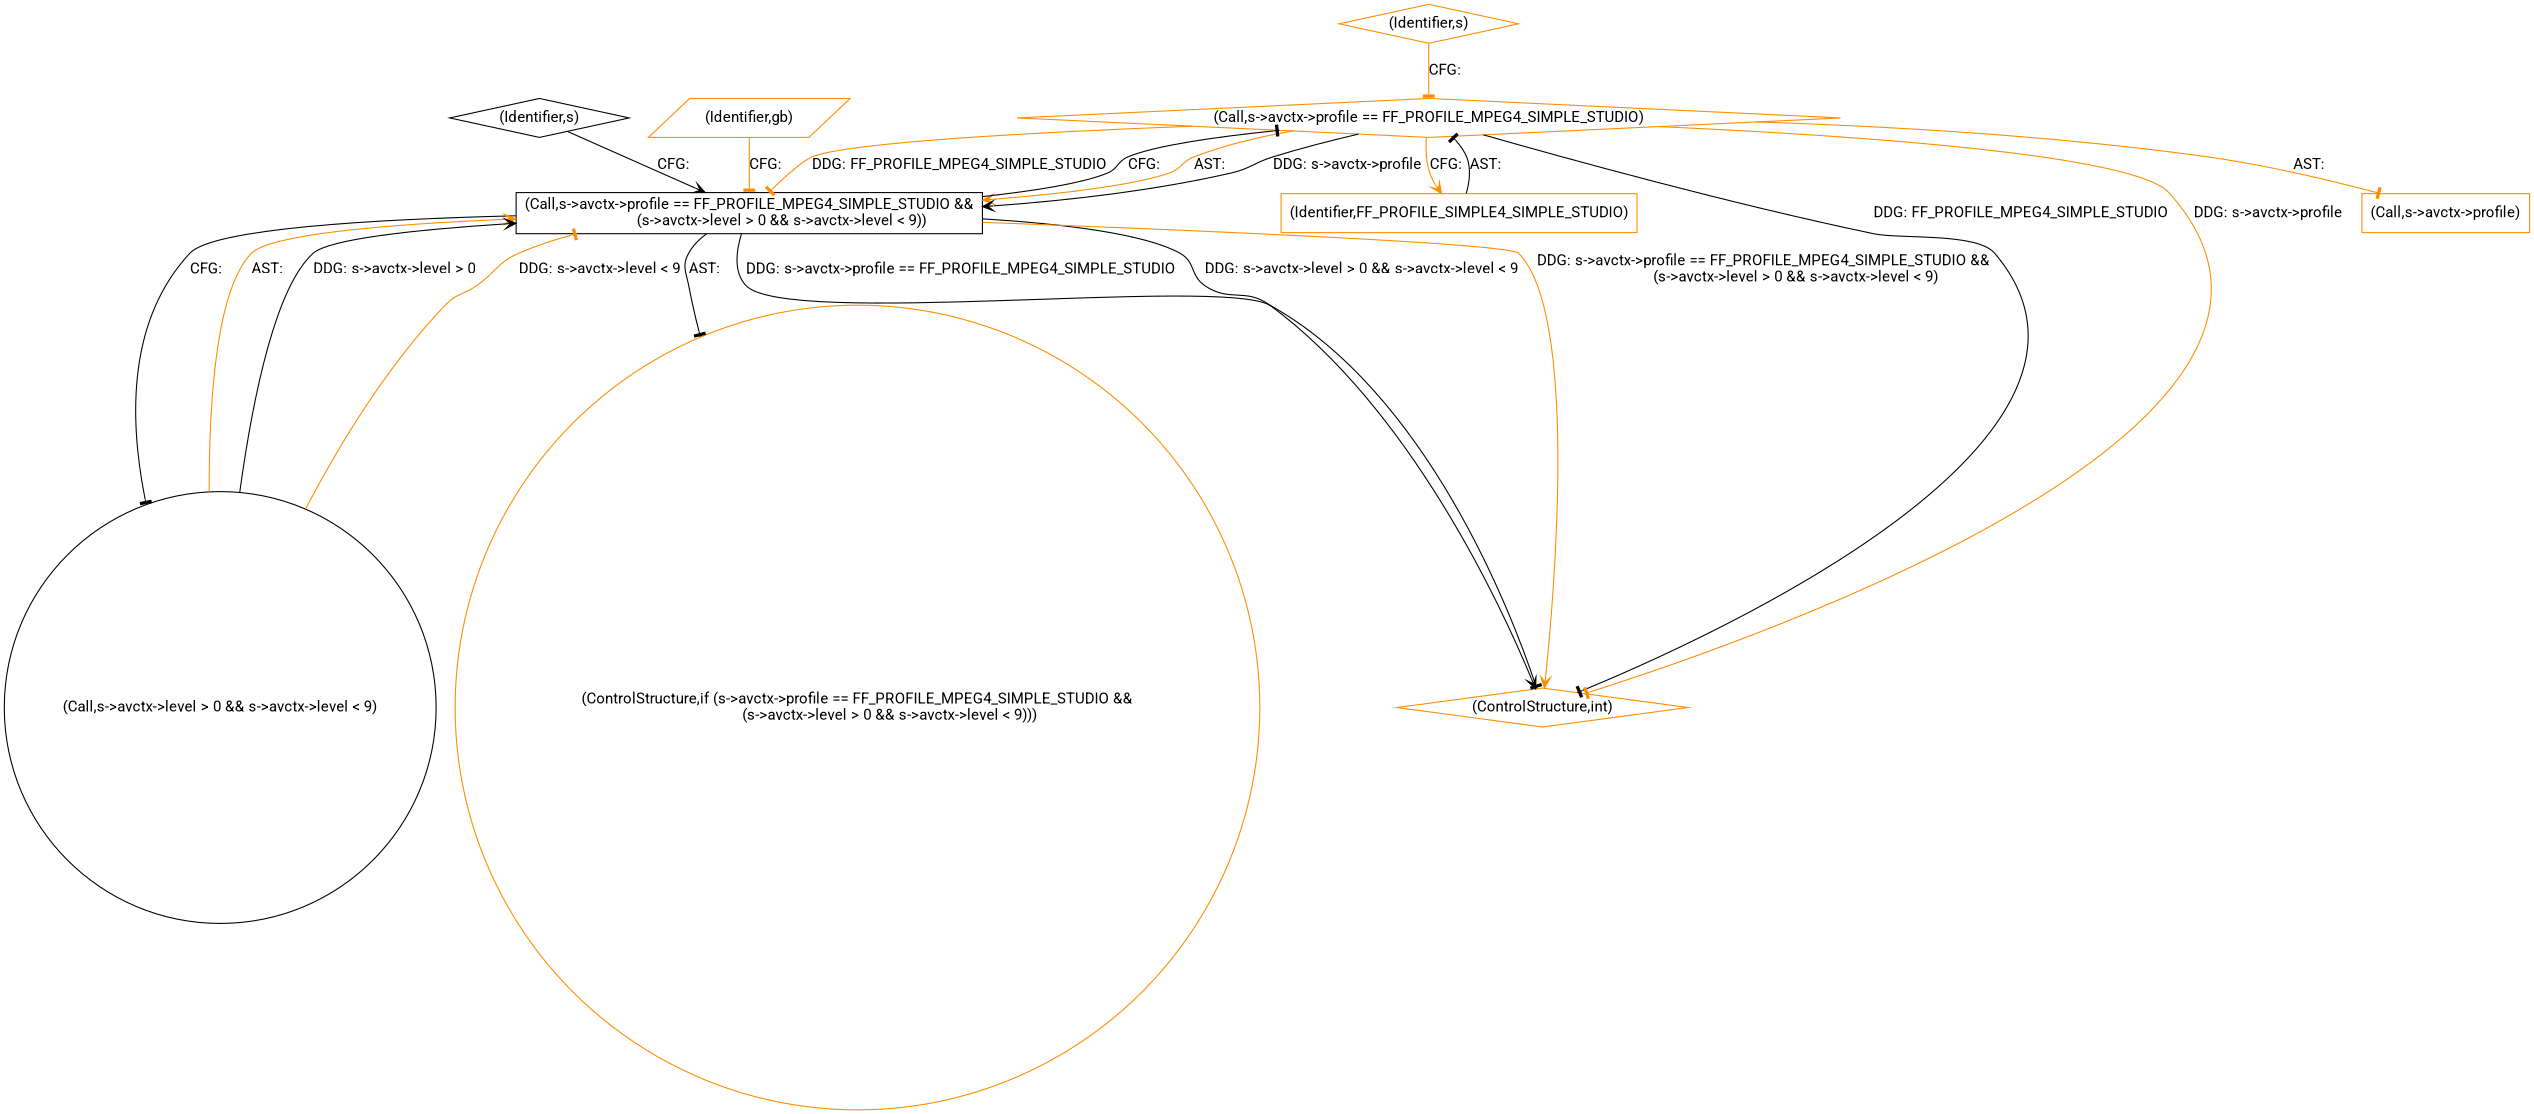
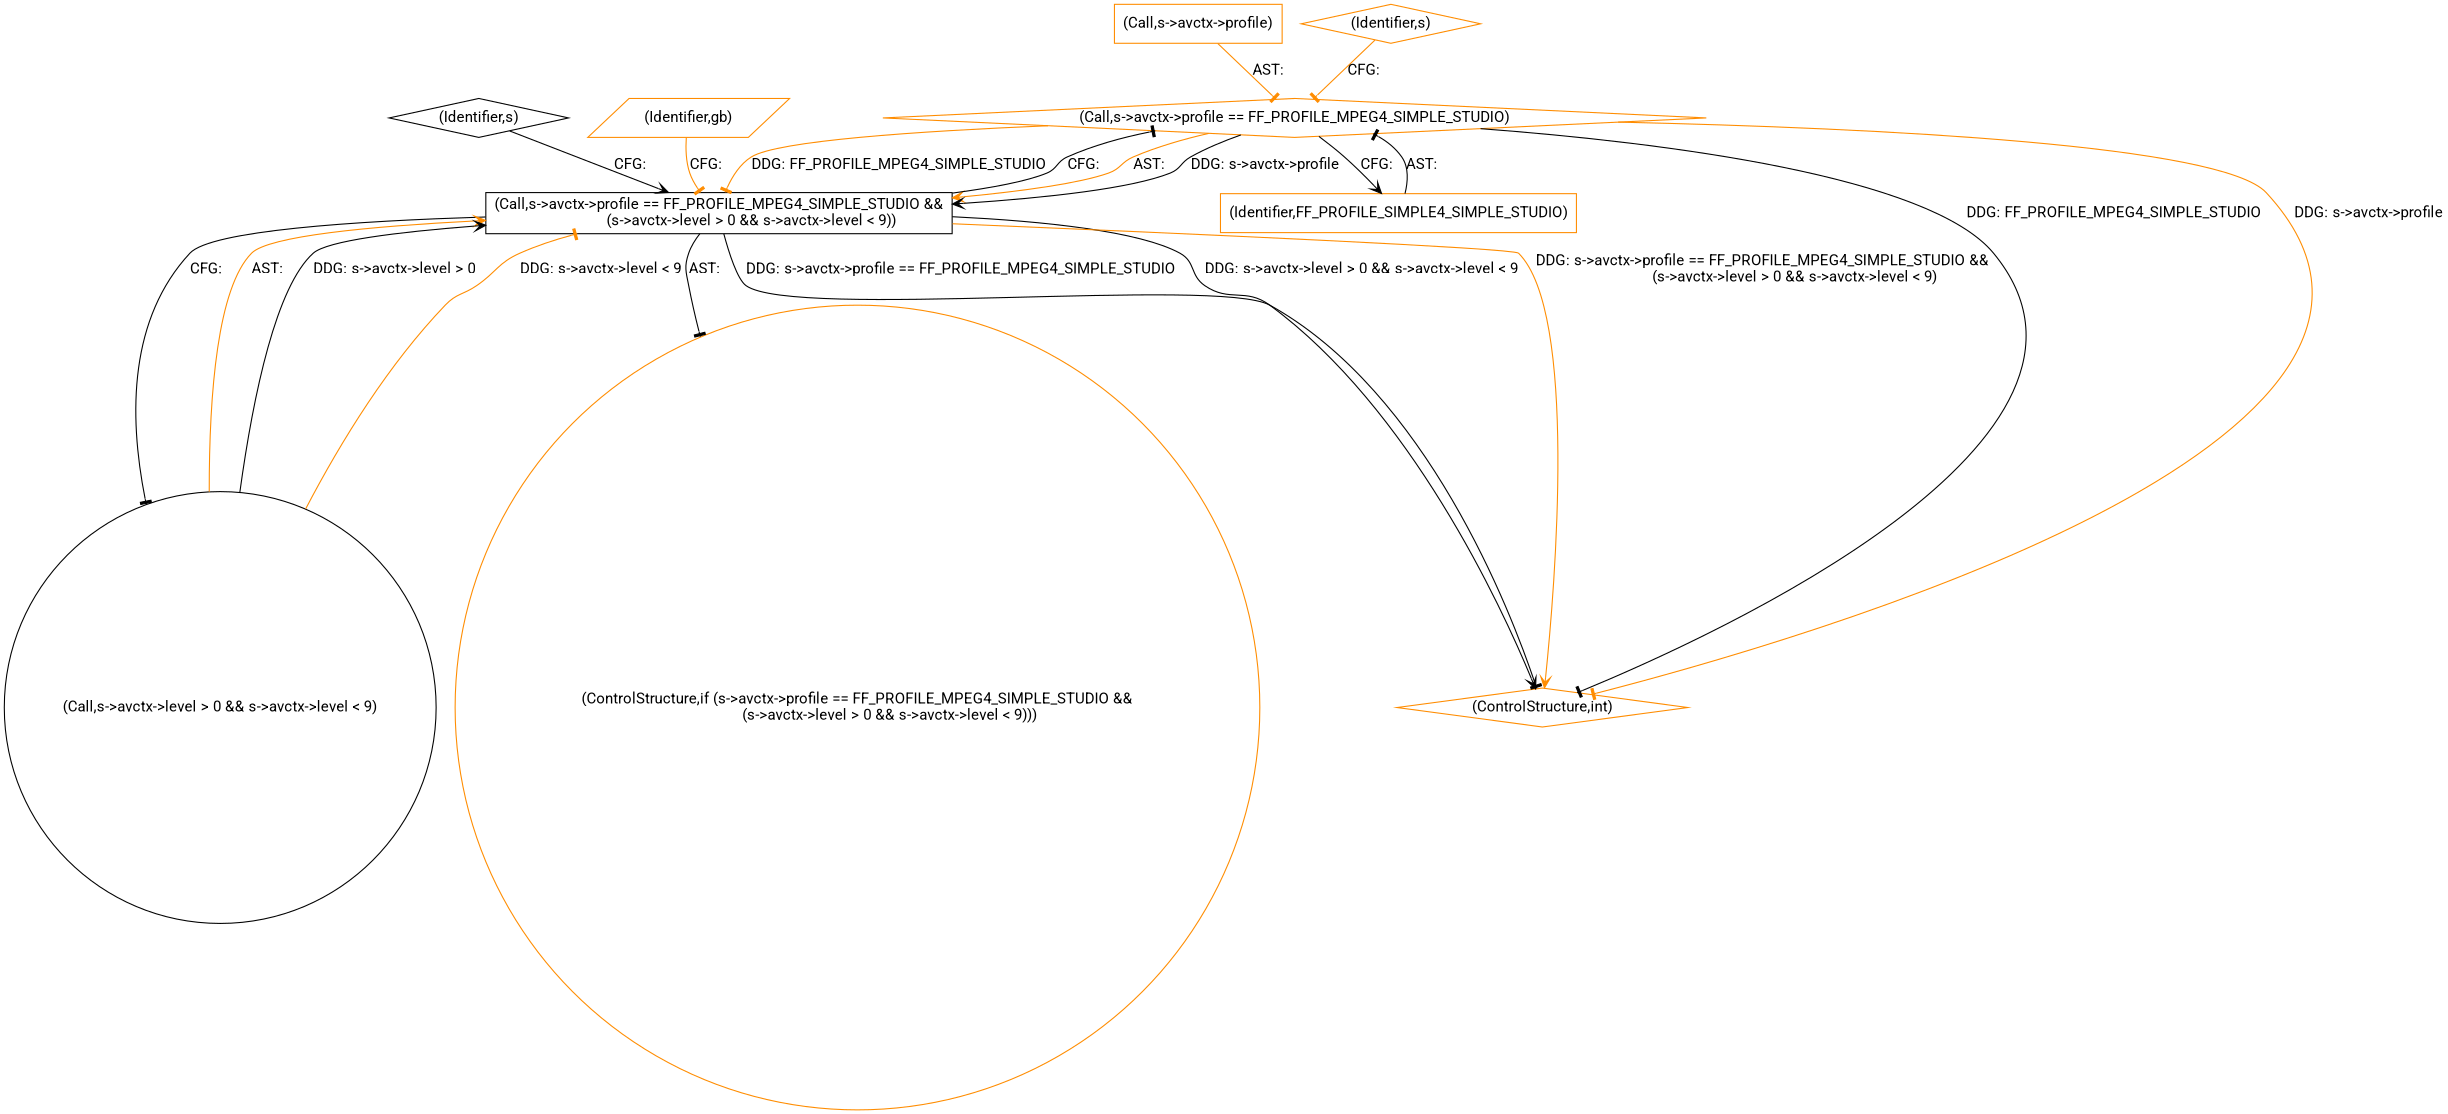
edge "(Call,s->avctx->profile == FF_PROFILE_MPEG4_SIMPLE_STUDIO)" -> "(Call,s->avctx->profile)": reversed
edge "(Call,s->avctx->profile == FF_PROFILE_MPEG4_SIMPLE_STUDIO)" -> "(Identifier,FF_PROFILE_SIMPLE4_SIMPLE_STUDIO)": color darkorange -> black
